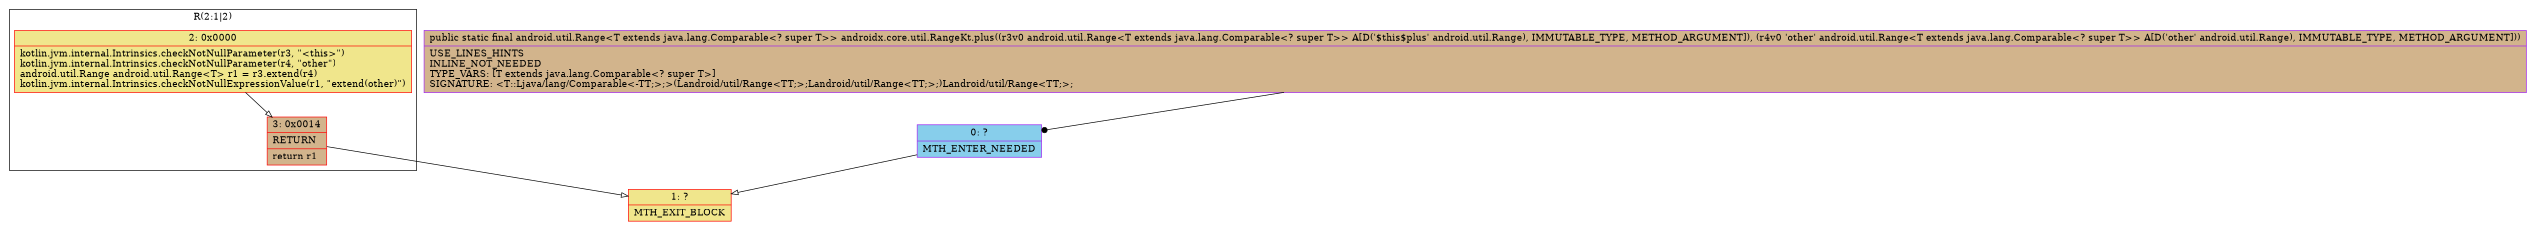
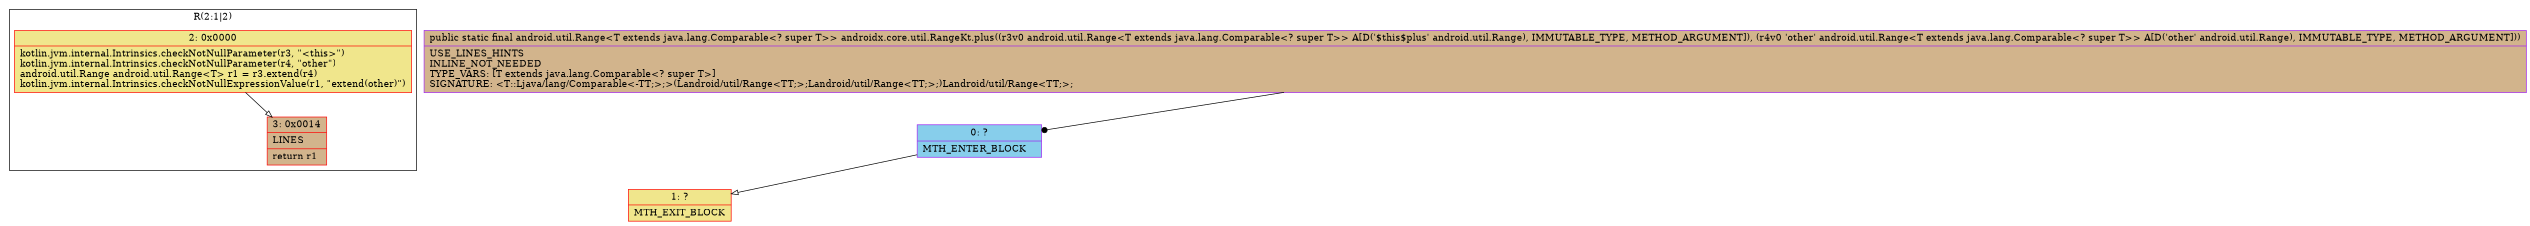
node "3: 0x0014": text "RETURN" -> "LINES"
node "0: ?": text "MTH_ENTER_NEEDED" -> "MTH_ENTER_BLOCK"
edge "3: 0x0014" -> "1: ?": removed
